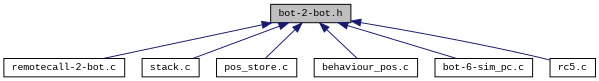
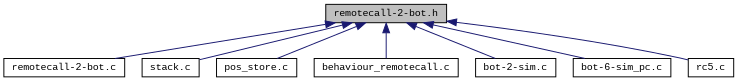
node "bot-2-bot.h": label "bot-2-bot.h" -> "remotecall-2-bot.h"
node "behaviour_pos.c": label "behaviour_pos.c" -> "behaviour_remotecall.c"
node "bot-2-sim.c": added
